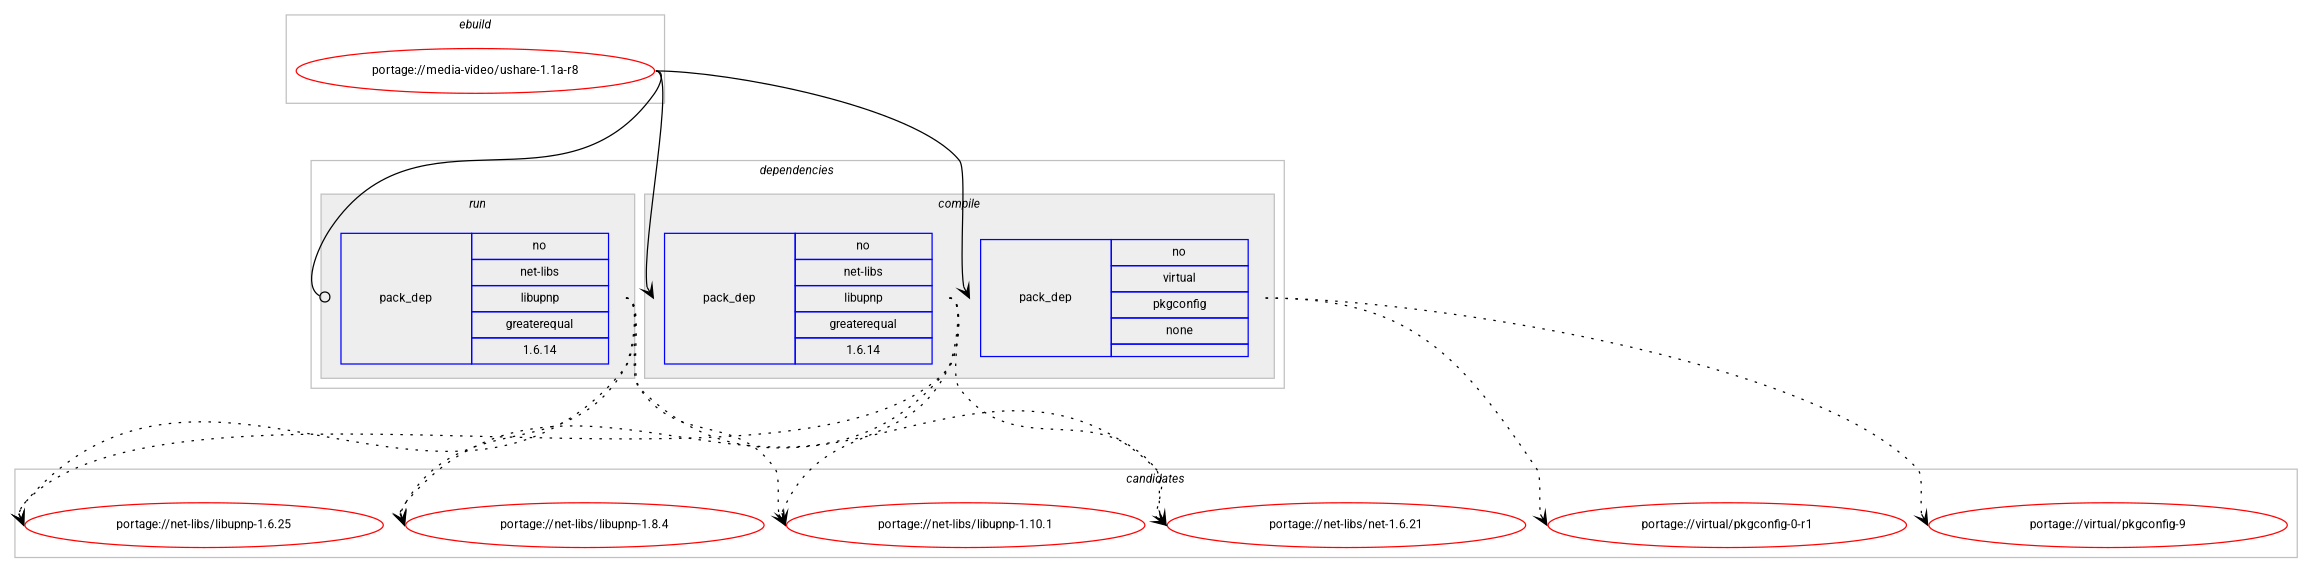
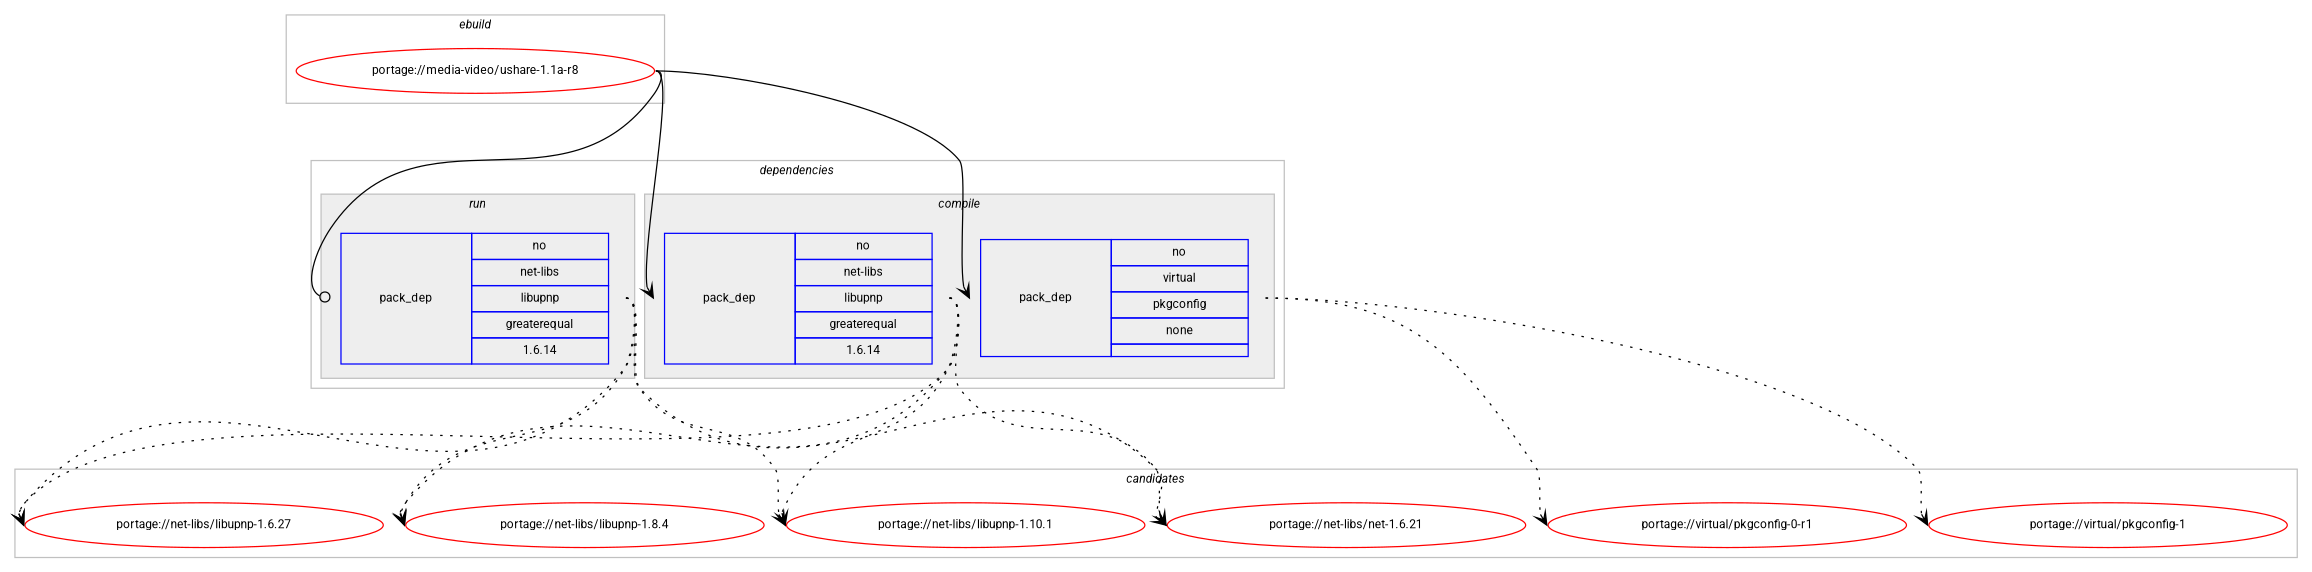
node "portage://net-libs/libupnp-1.6.25": label "portage://net-libs/libupnp-1.6.25" -> "portage://net-libs/libupnp-1.6.27"
node "portage://virtual/pkgconfig-9": label "portage://virtual/pkgconfig-9" -> "portage://virtual/pkgconfig-1"
